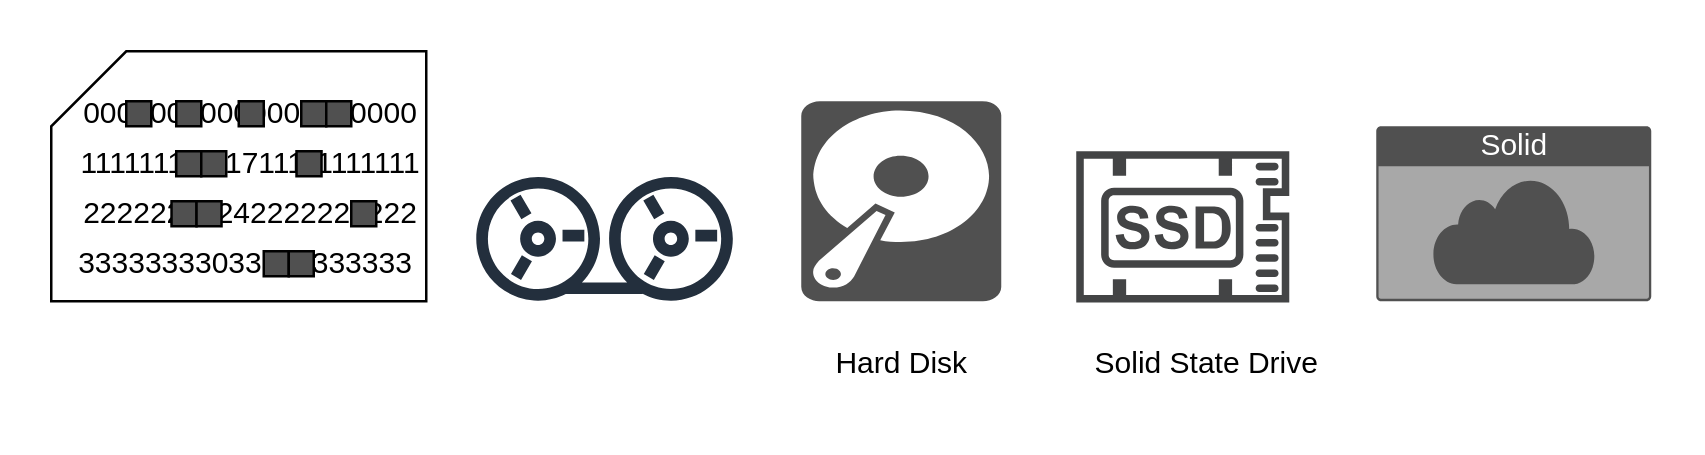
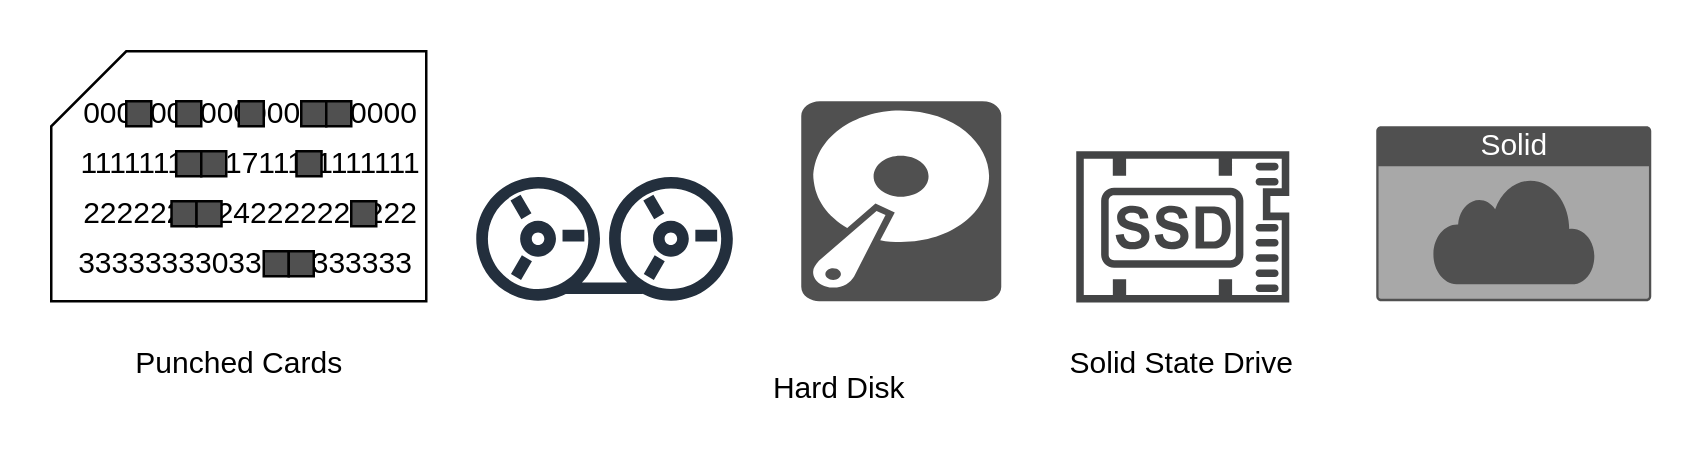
node "Punched Cards": added
node "Hard Disk": moved (901, 364) -> (839, 389)
node "Solid State Drive": moved (1208, 364) -> (1183, 364)
